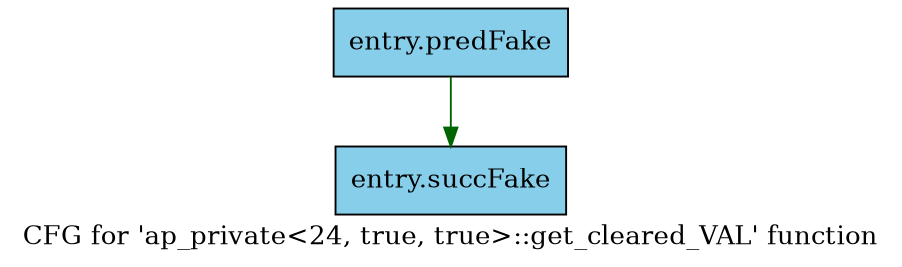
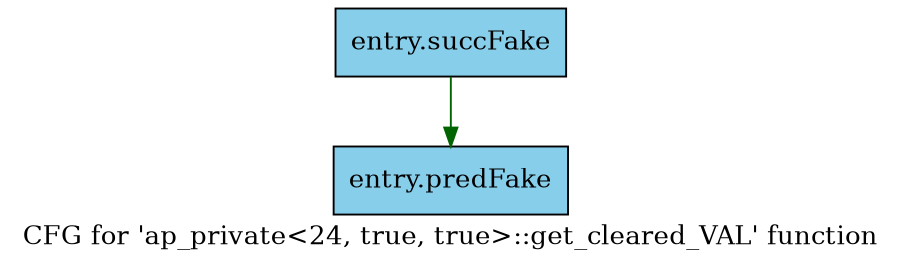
edge "entry.predFake" -> "entry.succFake": reversed
